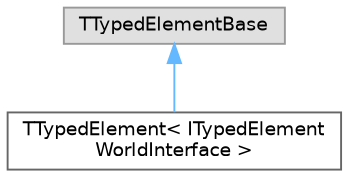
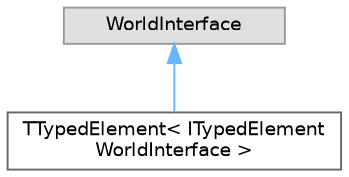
node "TTypedElementBase": label "TTypedElementBase" -> "WorldInterface"
